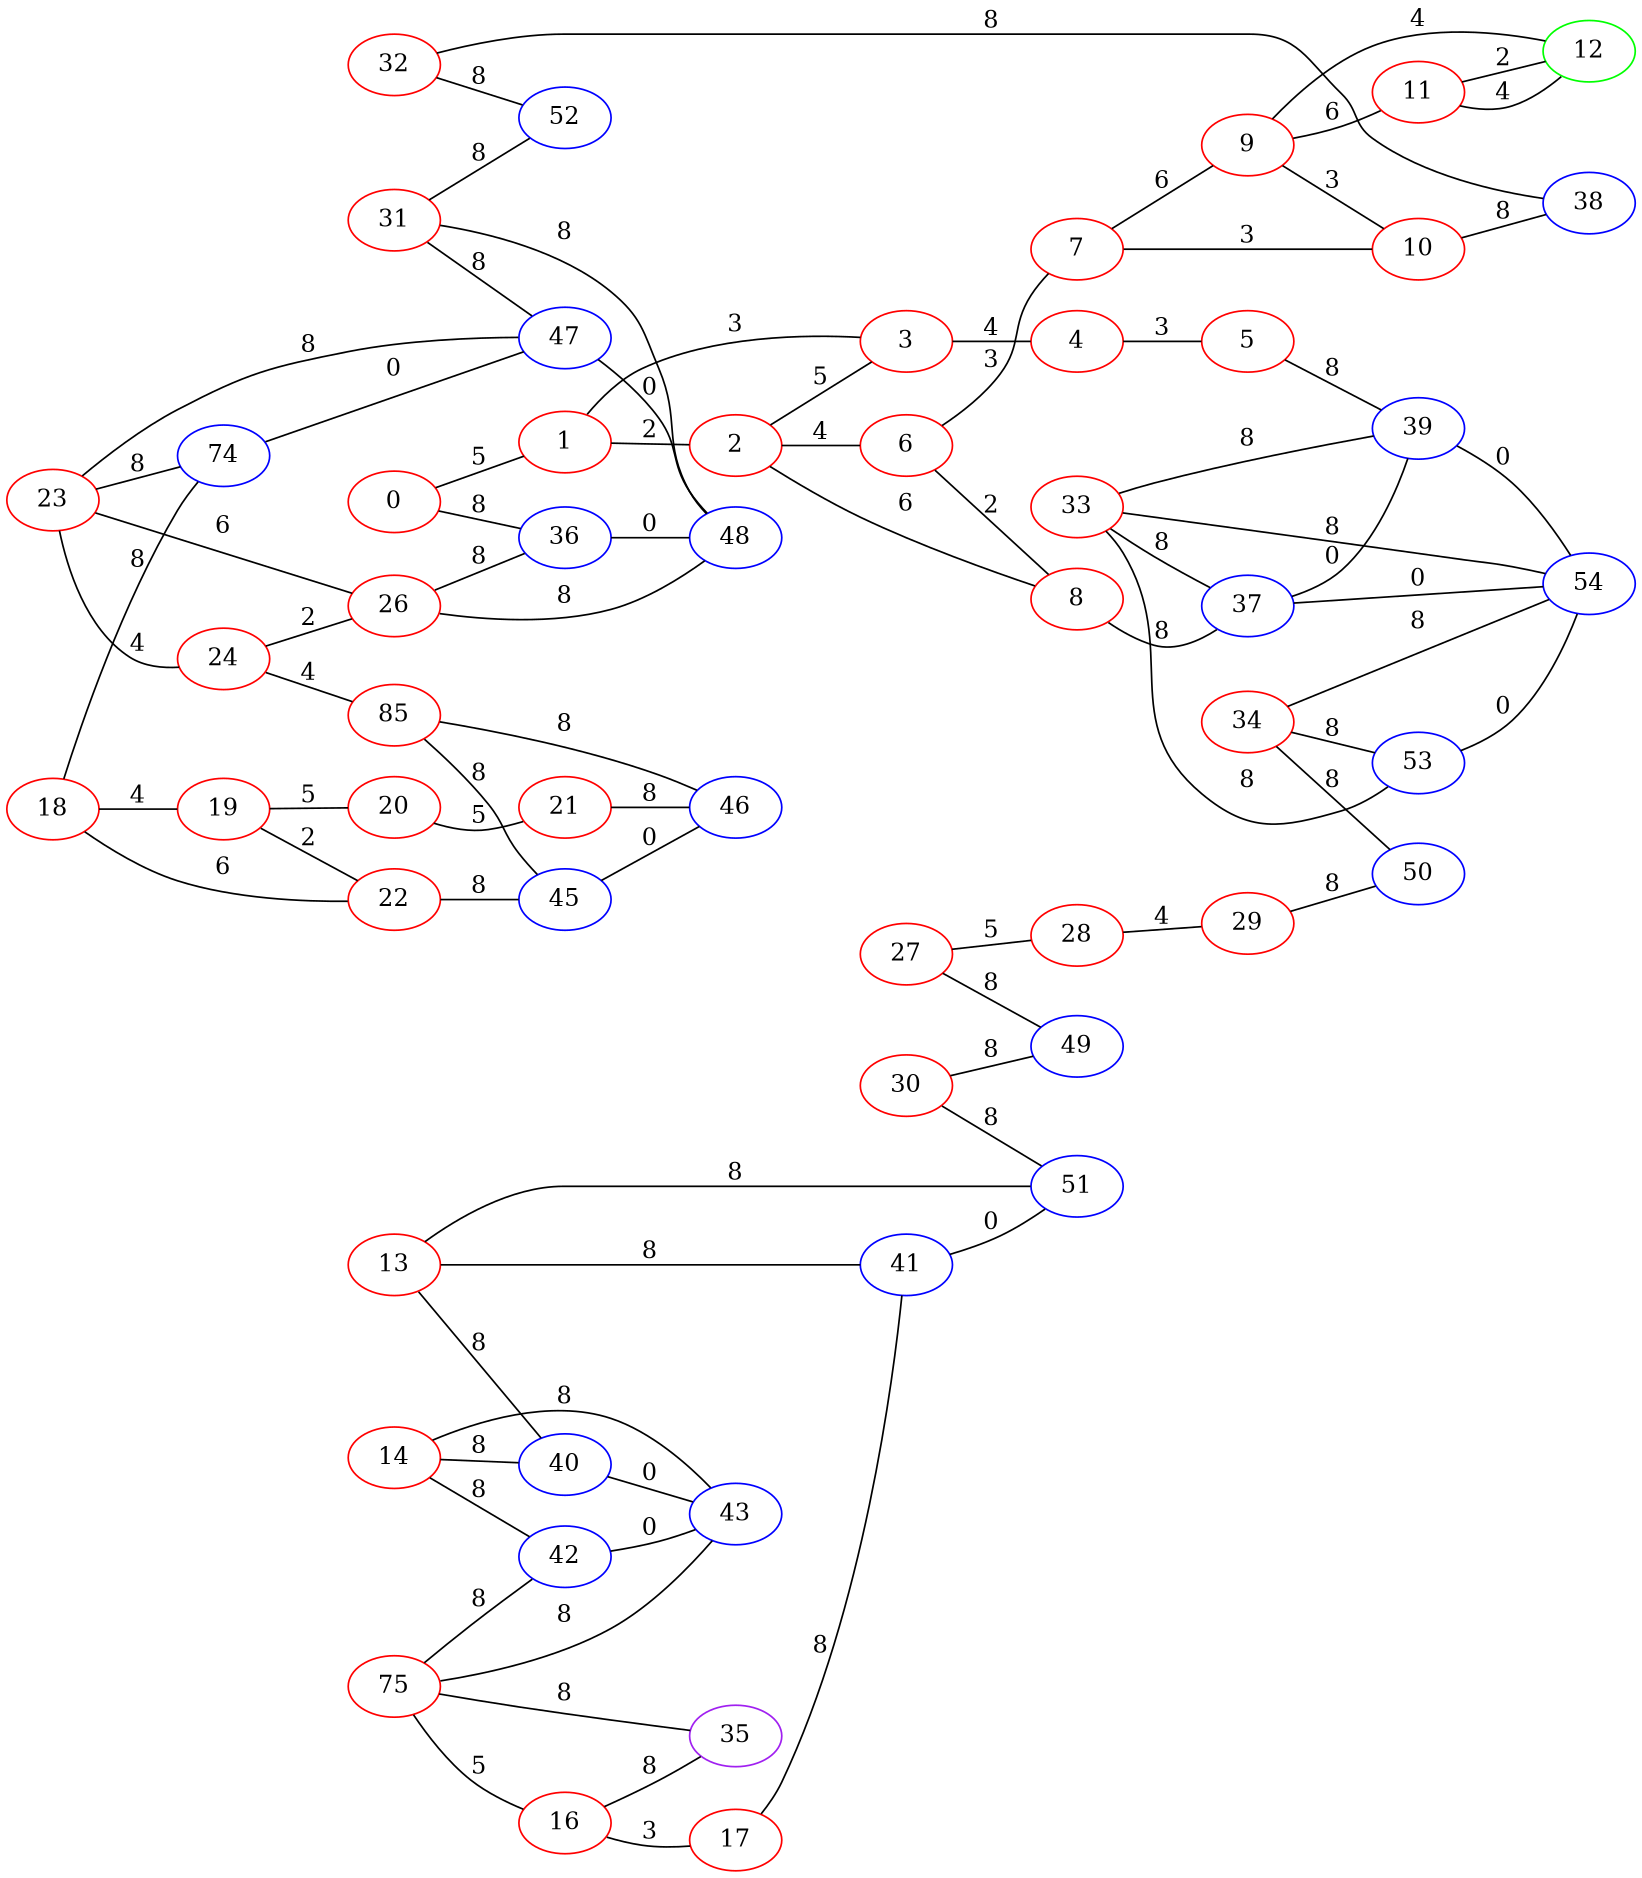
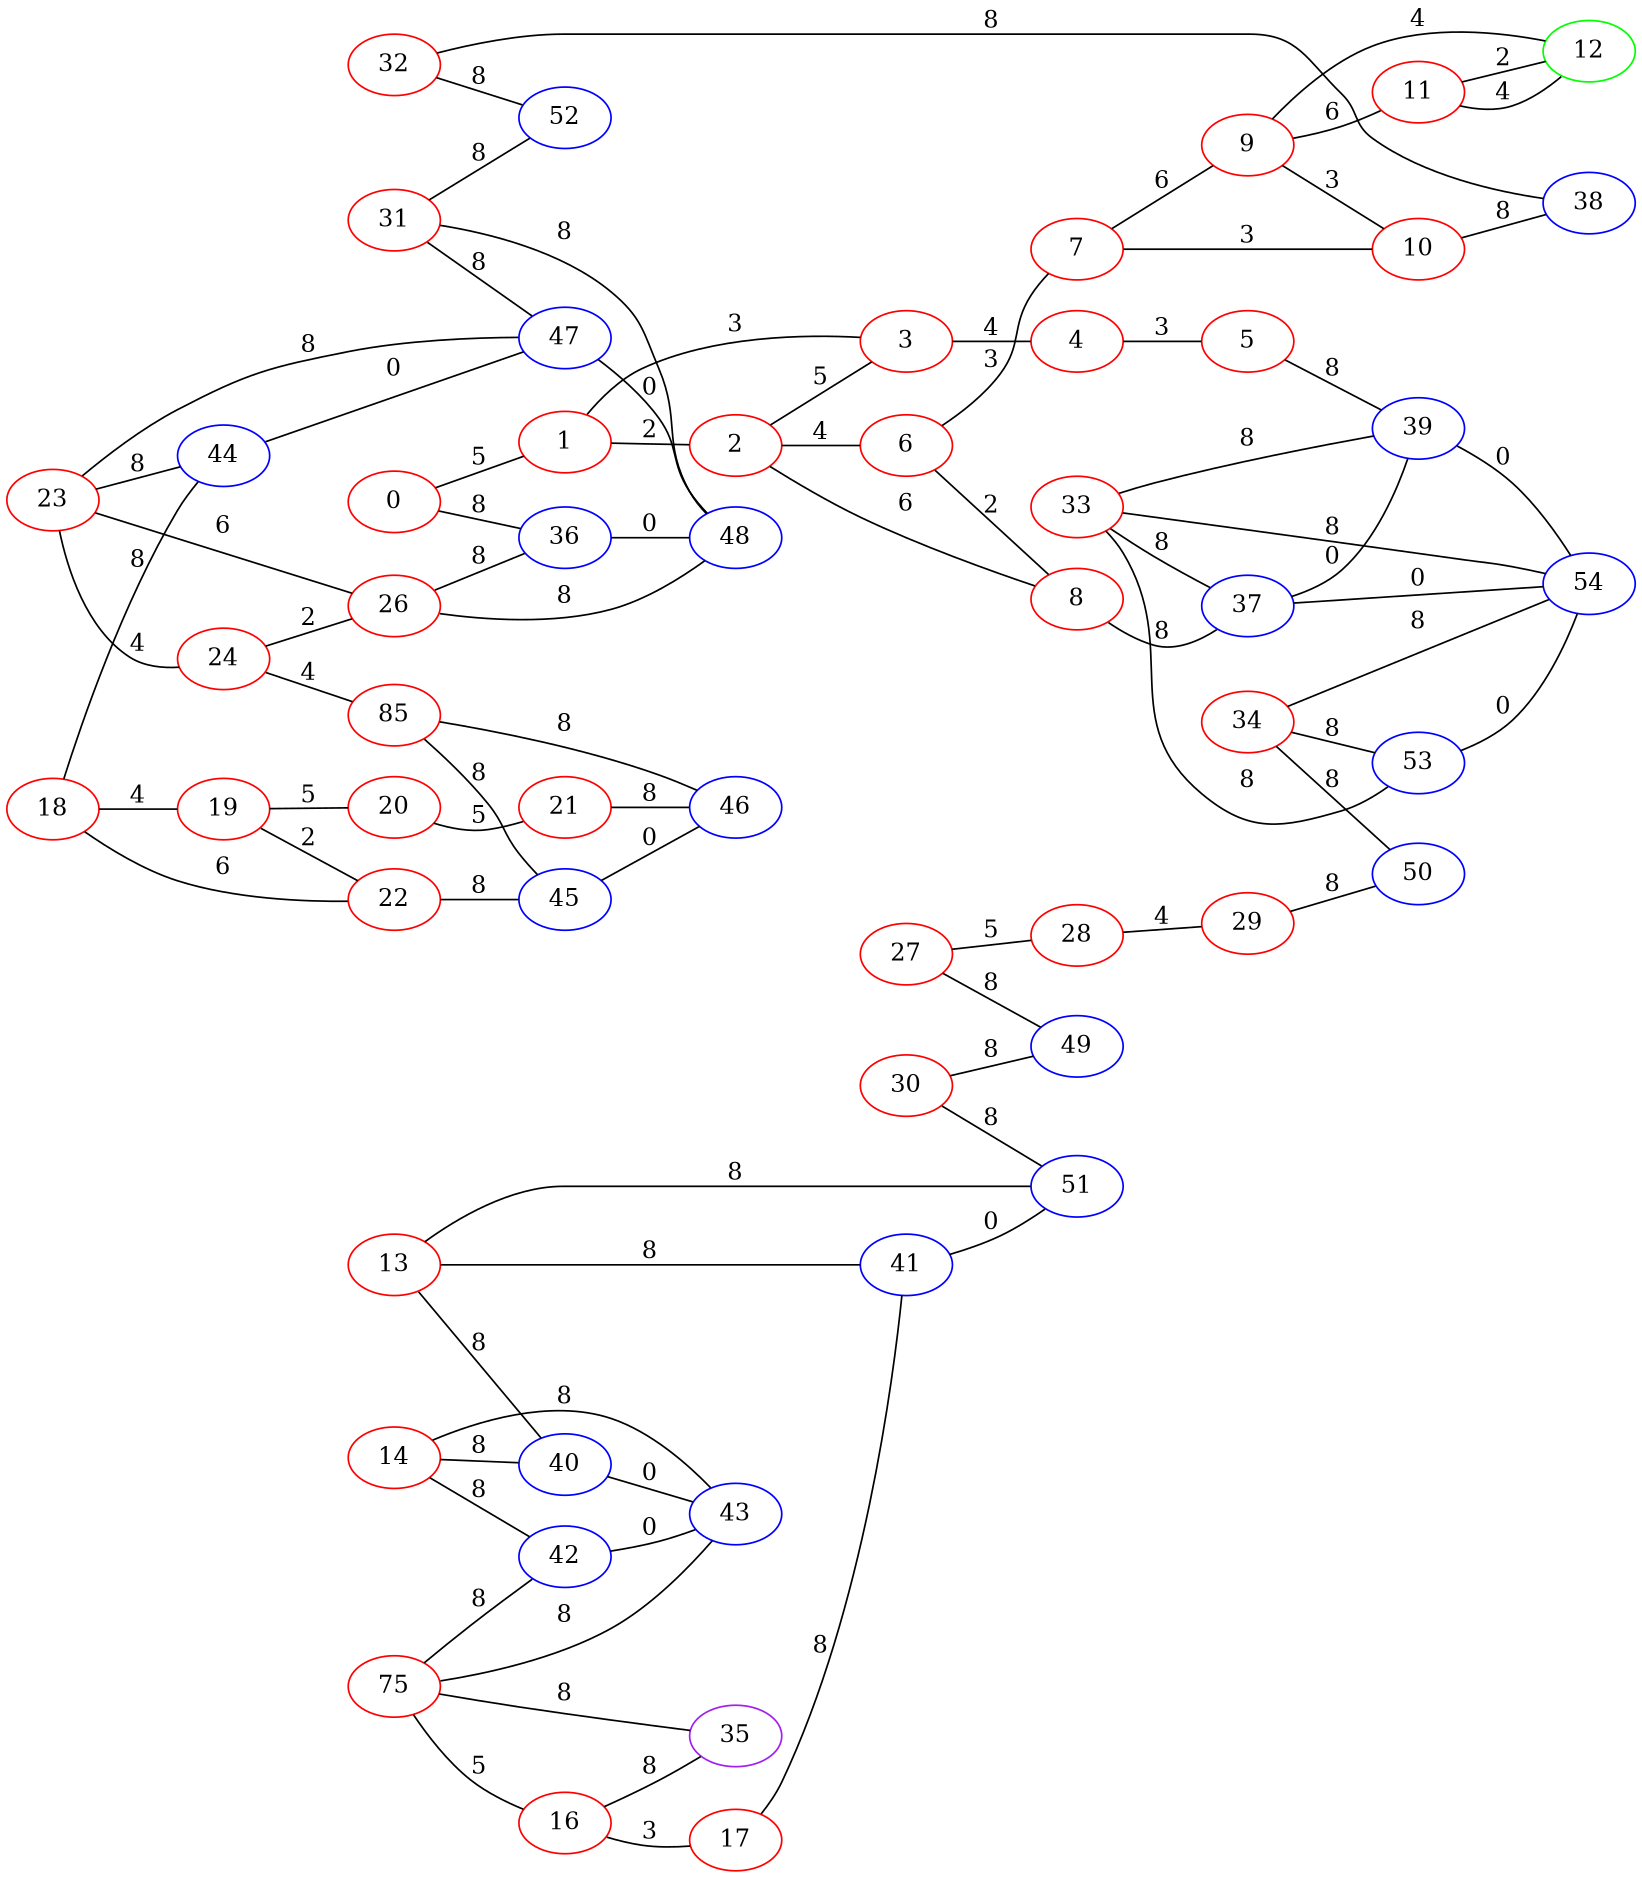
node "74": label "74" -> "44"
